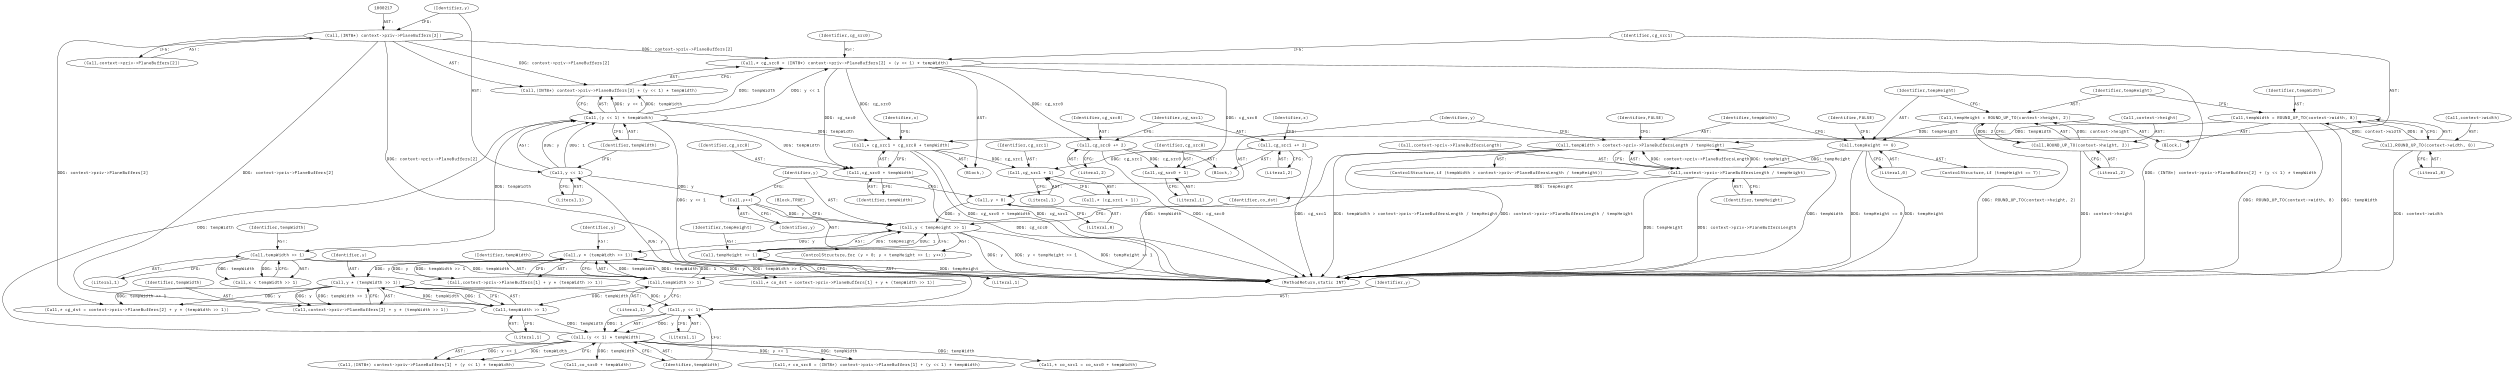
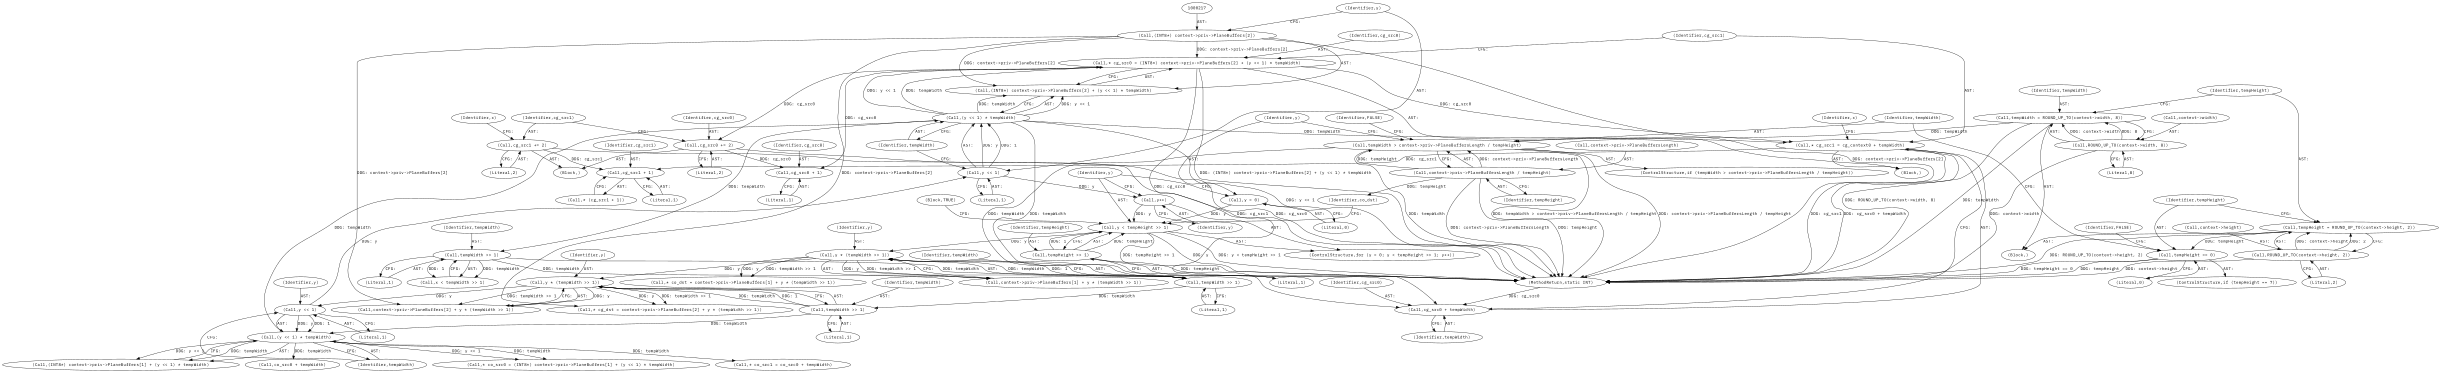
node "(Call,context->priv->PlaneBuffers[2])": removed
node "(Call,* cg_src1 = cg_src0 + tempWidth)": label "(Call,* cg_src1 = cg_src0 + tempWidth)" -> "(Call,* cg_src1 = cg_context0 + tempWidth)"
edge "(Call,tempHeight == 0)" -> "(Call,context->priv->PlaneBuffersLength / tempHeight)": removed, label "DDG: tempHeight"
edge "(Call,cg_src0 + tempWidth)" -> "(MethodReturn,static INT)": reversed
